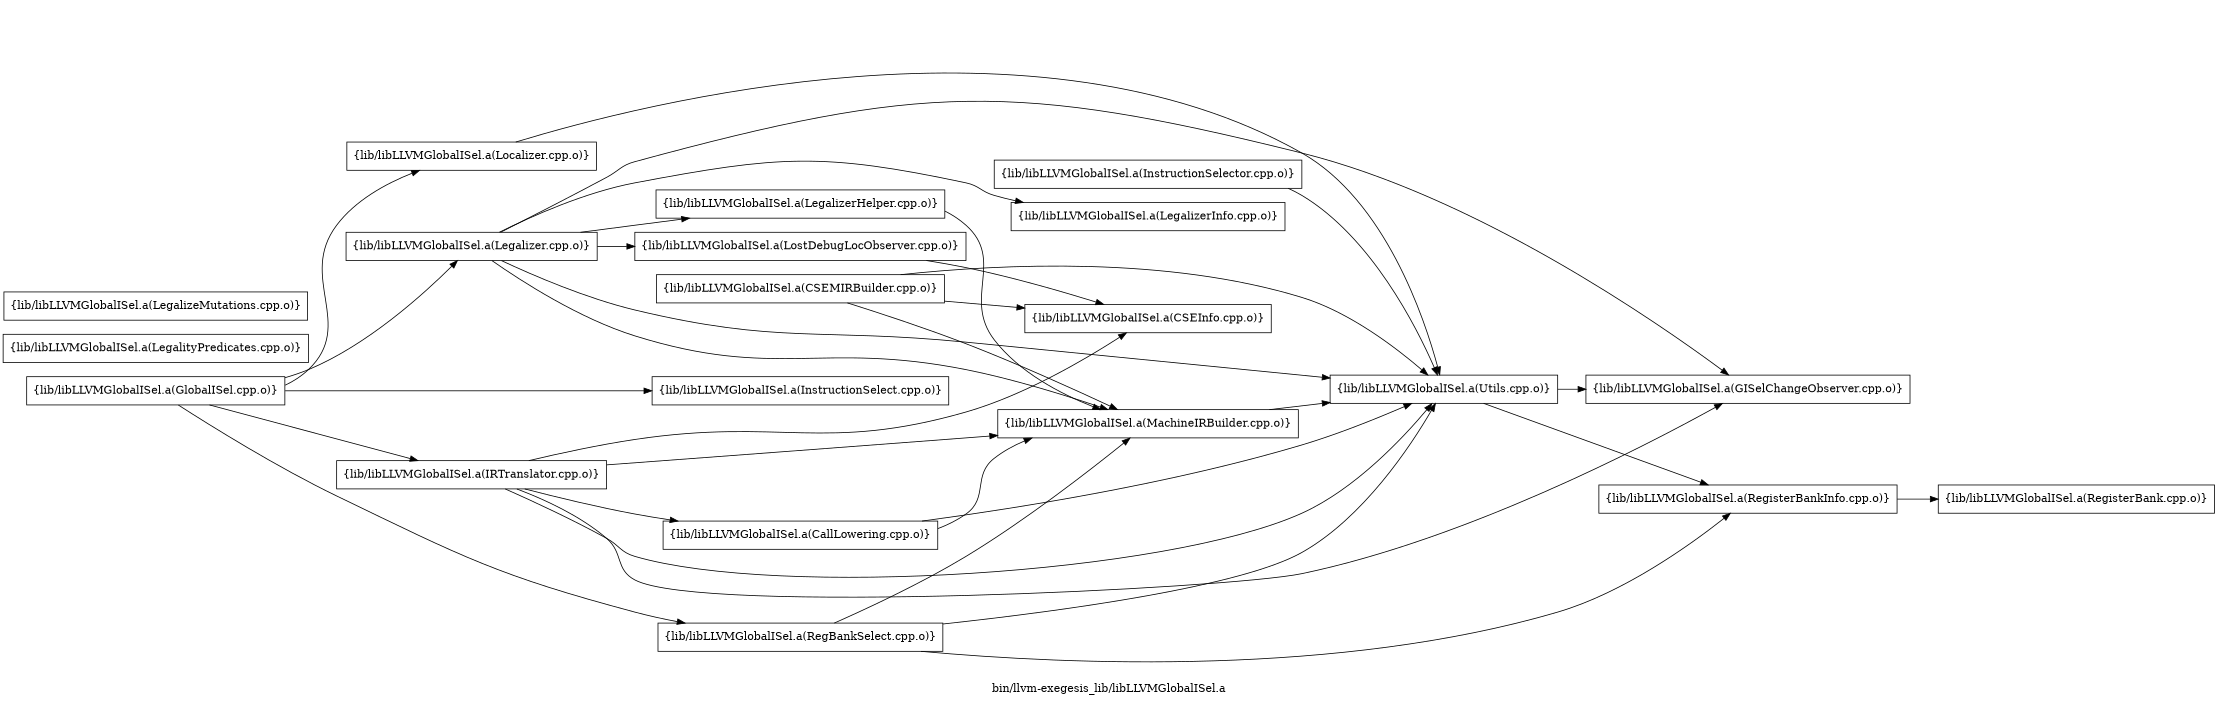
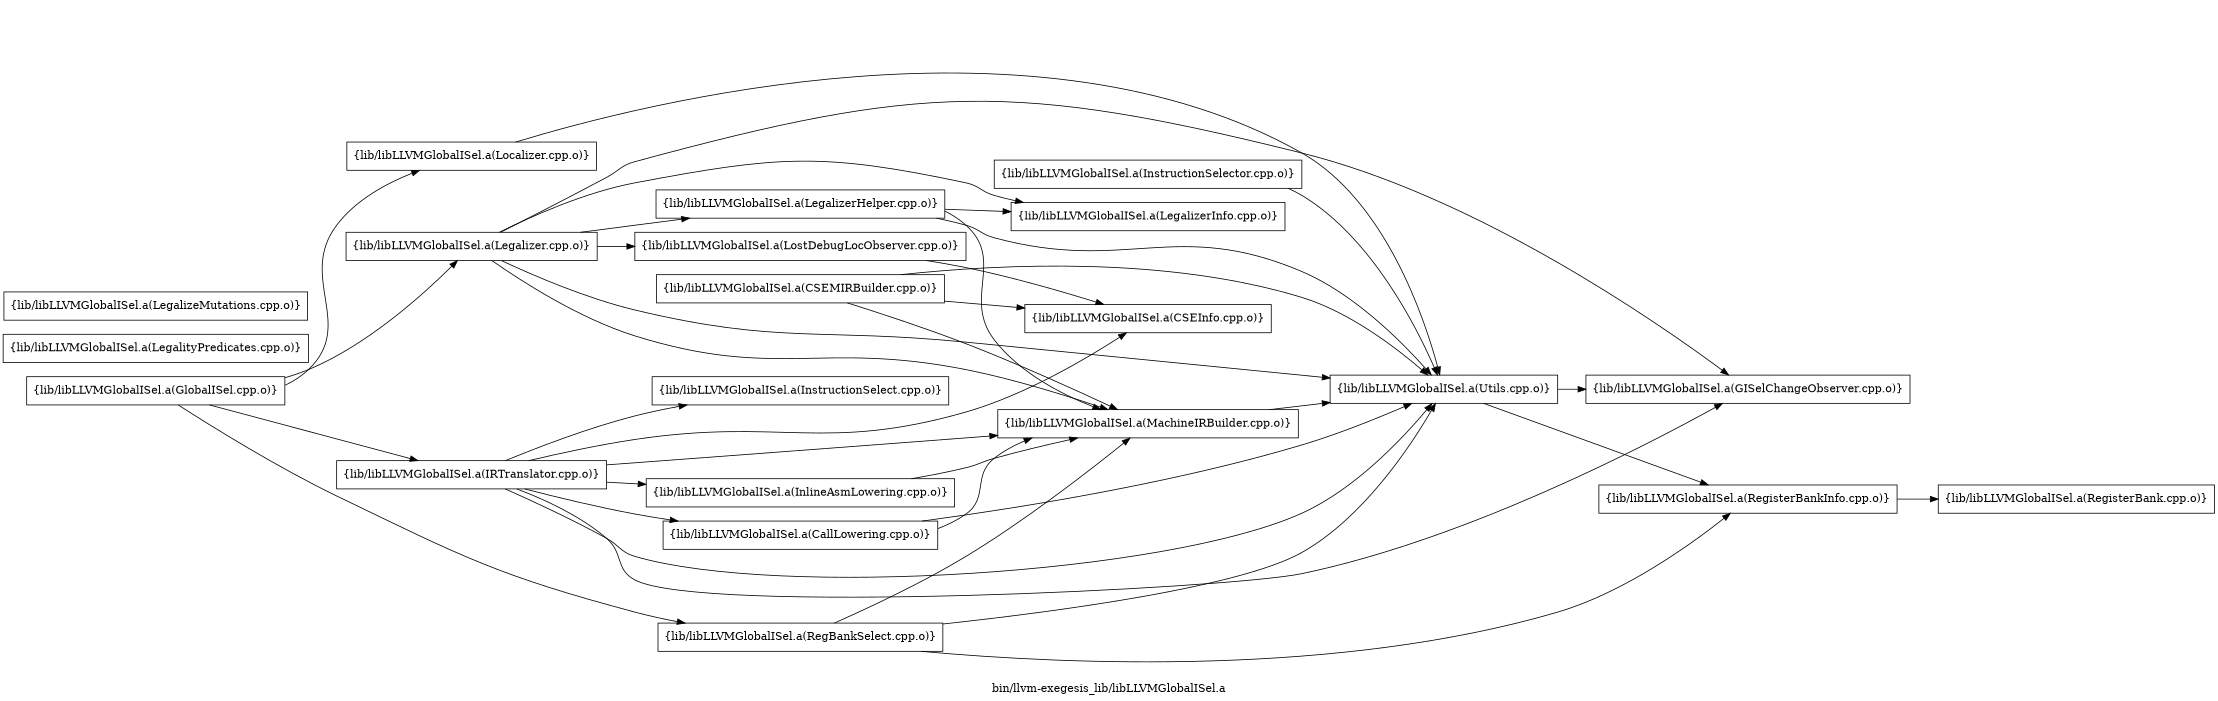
edge "{lib/libLLVMGlobalISel.a(LegalizerHelper.cpp.o)}" -> "{lib/libLLVMGlobalISel.a(LegalizerInfo.cpp.o)}": added
edge "{lib/libLLVMGlobalISel.a(LegalizerHelper.cpp.o)}" -> "{lib/libLLVMGlobalISel.a(Utils.cpp.o)}": added
edge "{lib/libLLVMGlobalISel.a(GlobalISel.cpp.o)}" -> "{lib/libLLVMGlobalISel.a(InstructionSelect.cpp.o)}": now "{lib/libLLVMGlobalISel.a(IRTranslator.cpp.o)}" -> "{lib/libLLVMGlobalISel.a(InstructionSelect.cpp.o)}"
node "{lib/libLLVMGlobalISel.a(InlineAsmLowering.cpp.o)}": added
